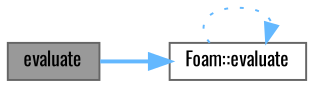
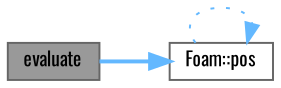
node "Foam::evaluate": label "Foam::evaluate" -> "Foam::pos"
